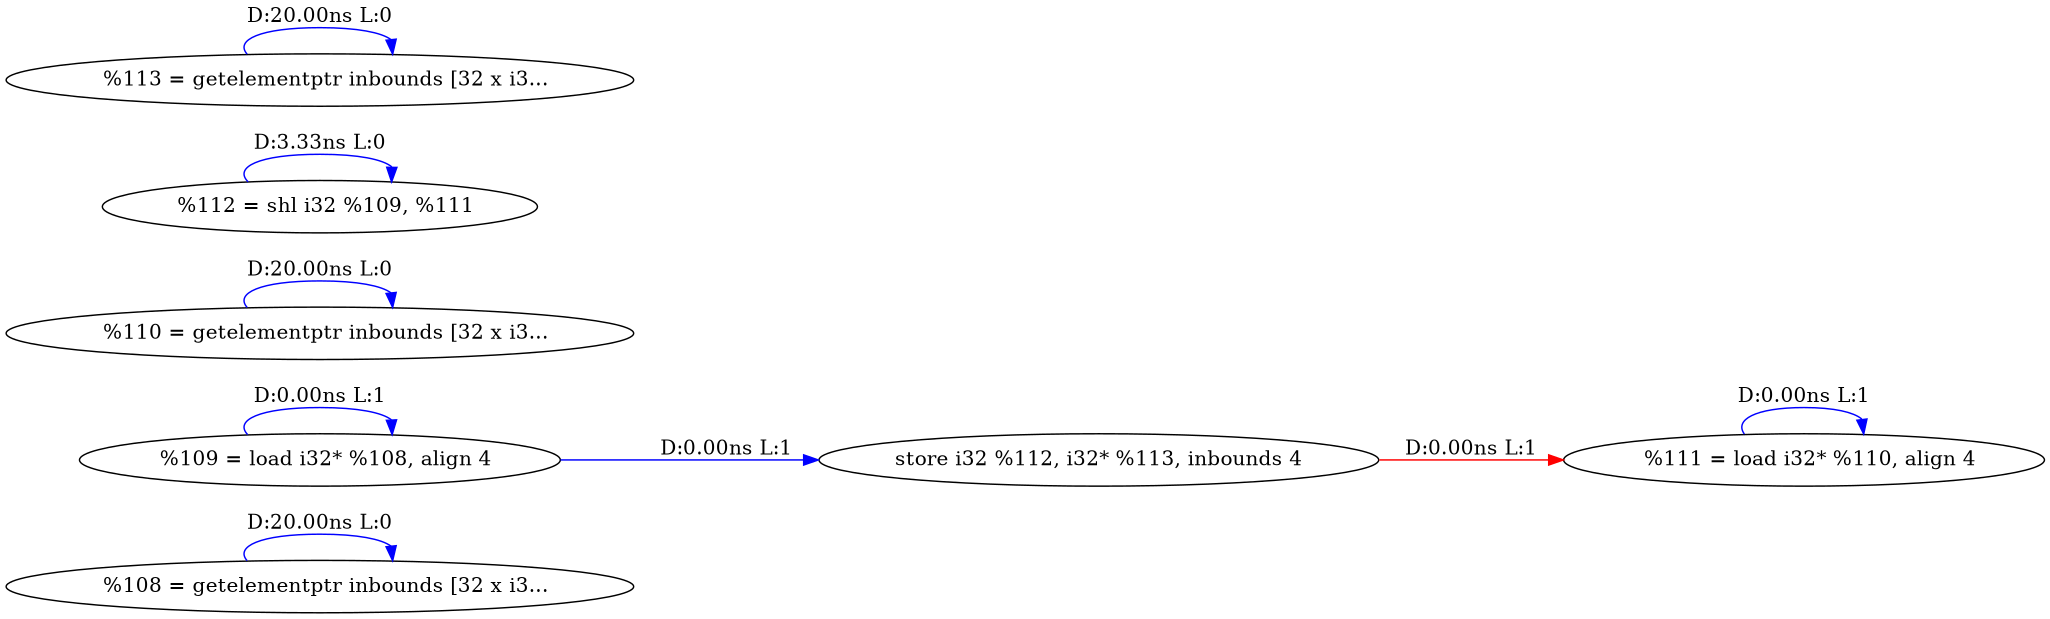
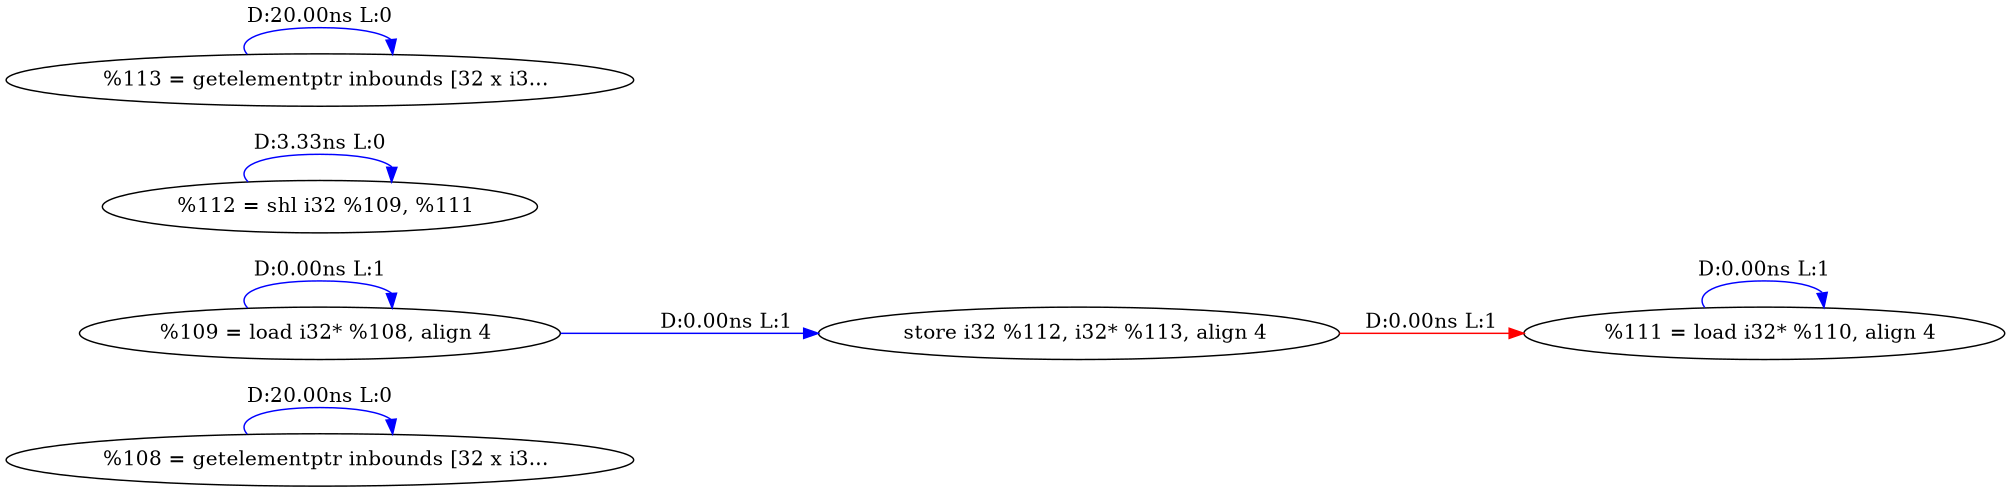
node "%110 = getelementptr inbounds [32 x i3...": removed
node "store i32 %112, i32* %113, inbounds 4": label "store i32 %112, i32* %113, inbounds 4" -> "store i32 %112, i32* %113, align 4"
